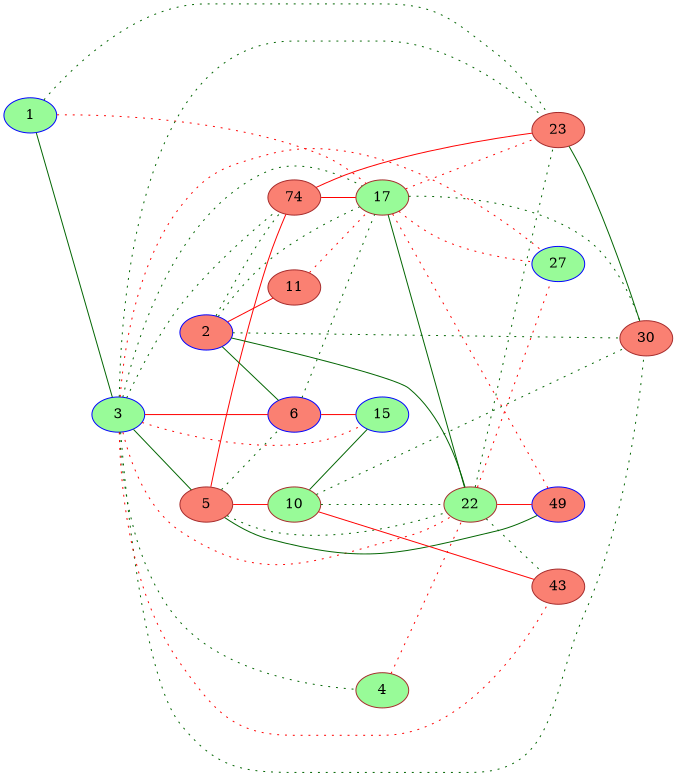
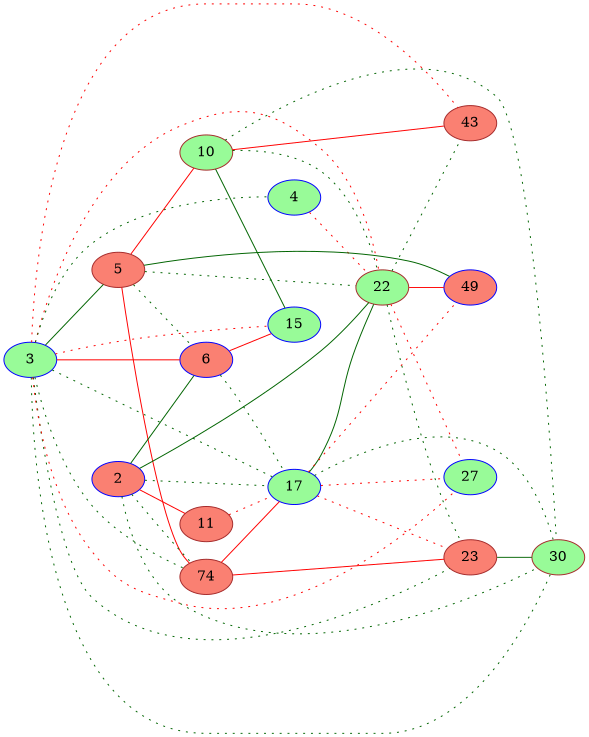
node "1": removed
node "17": color brown -> blue
node "30": fillcolor salmon -> palegreen
node "4": color brown -> blue
